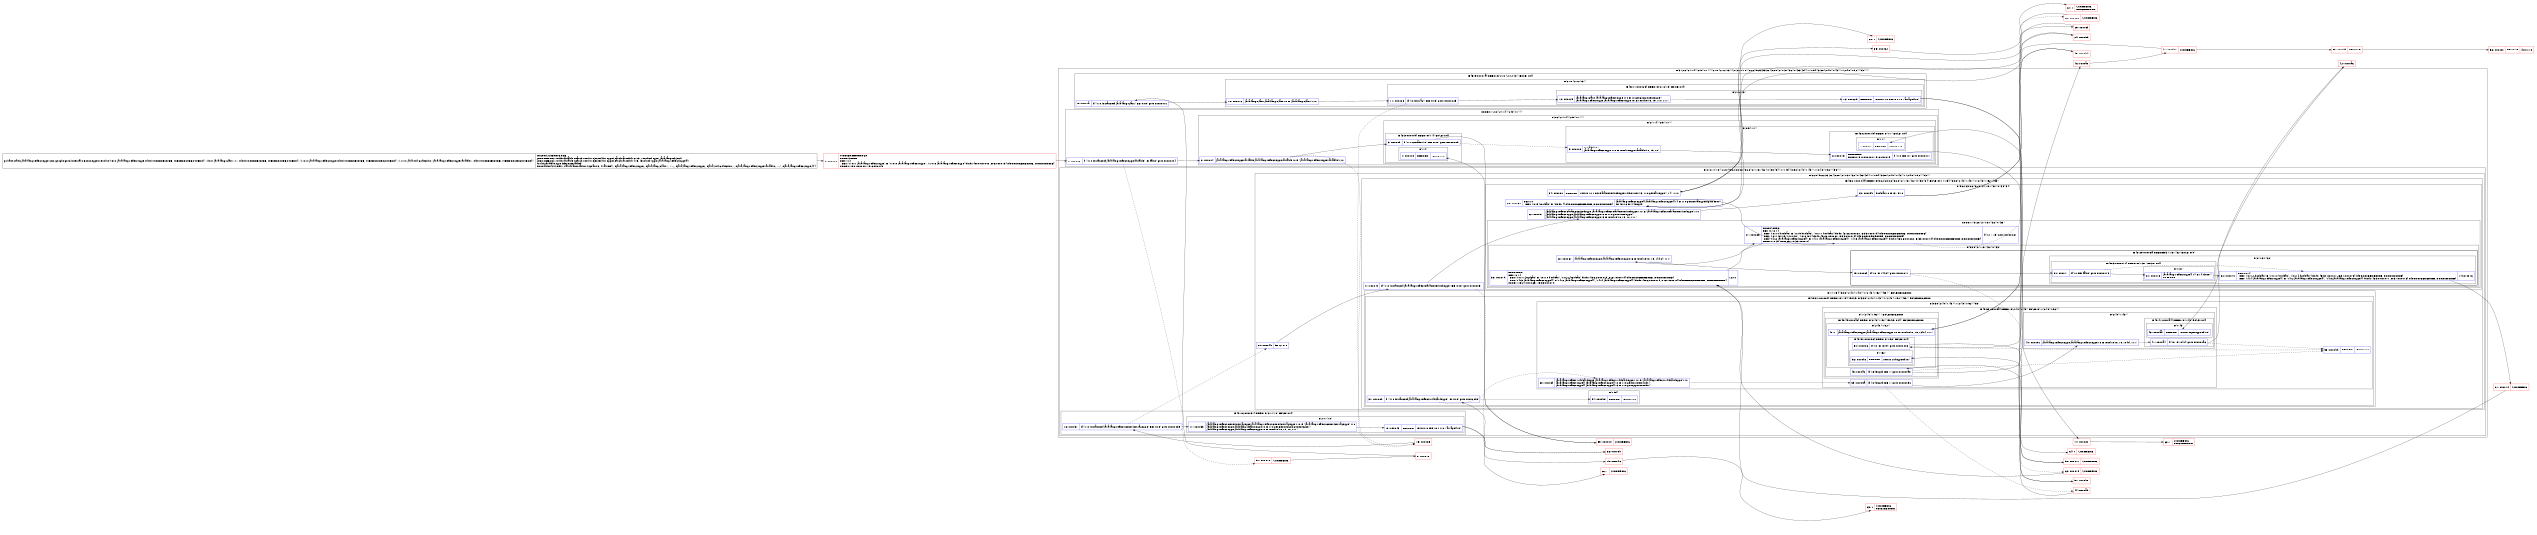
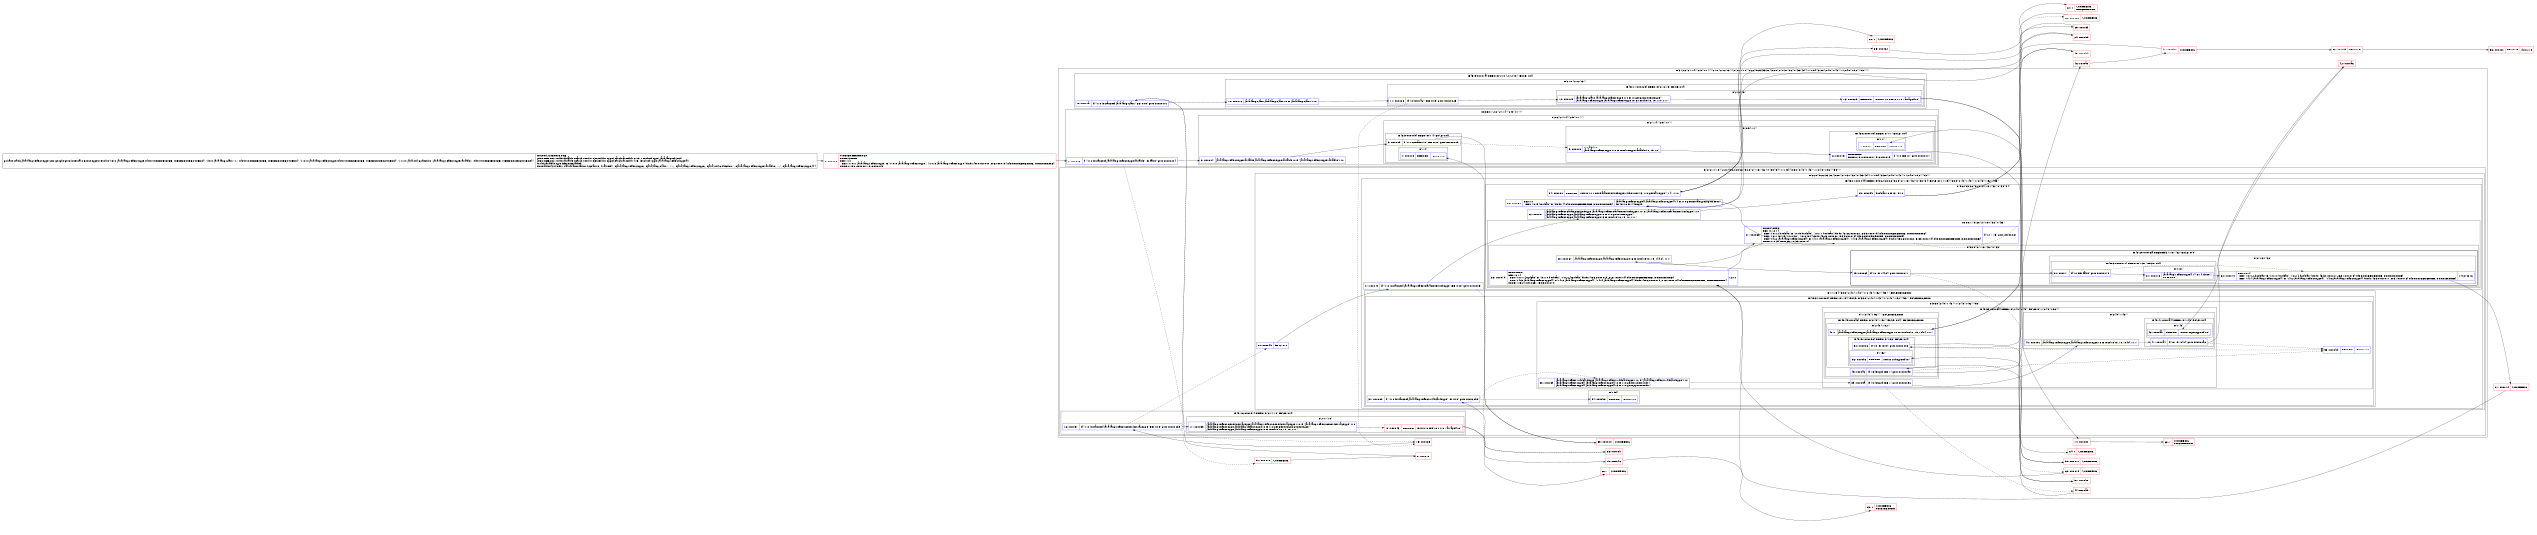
edge "2: 0x0004" -> "15: 0x0035": now "9: 0x001a" -> "15: 0x0035"
node "18: 0x0043": color blue -> red
